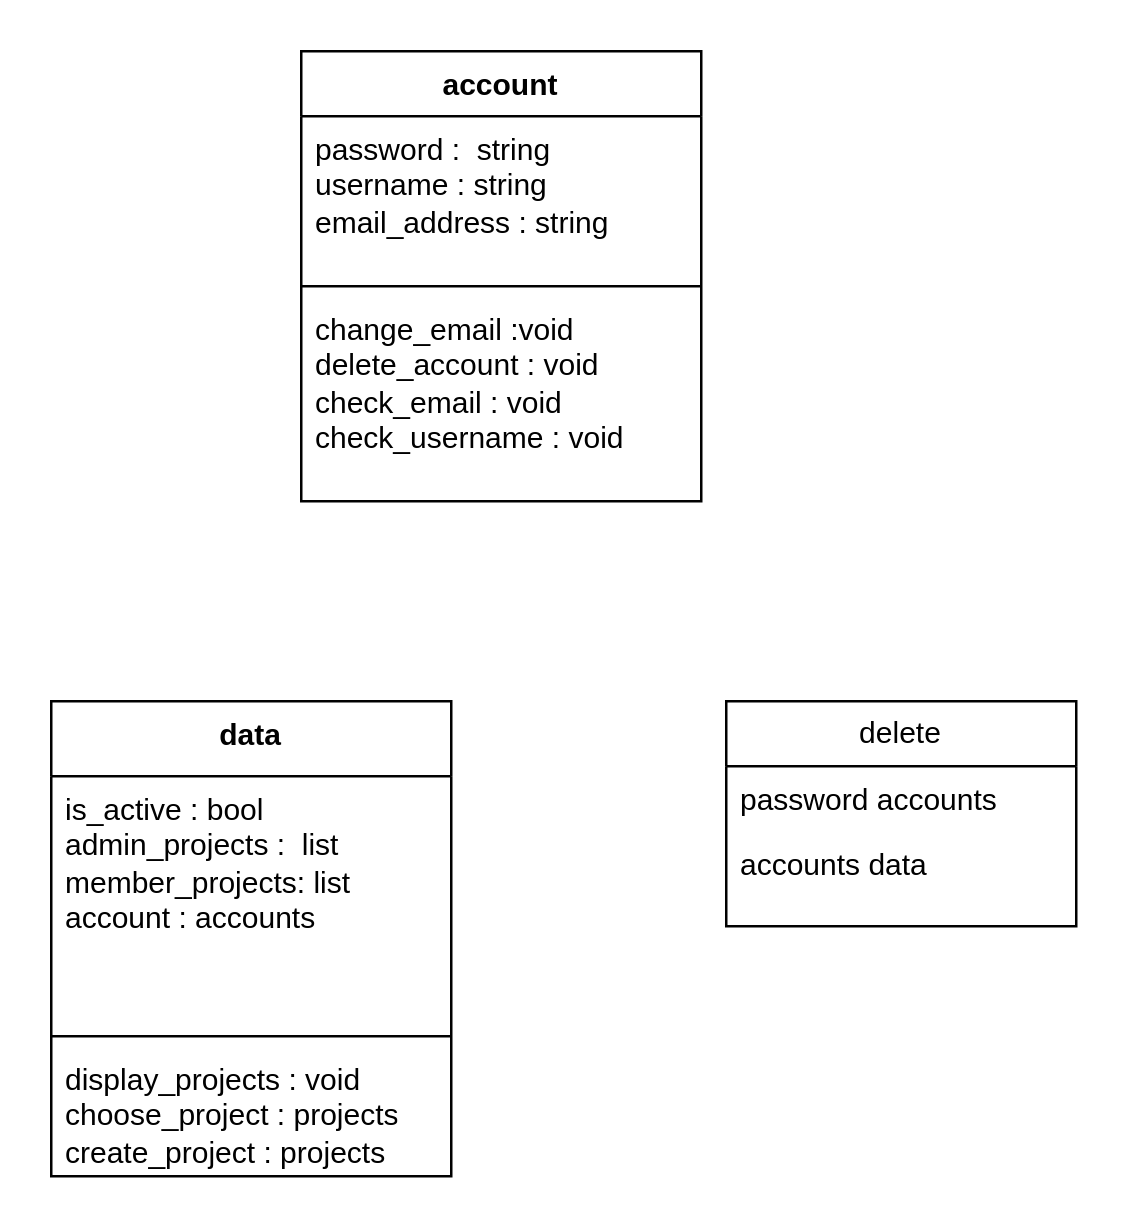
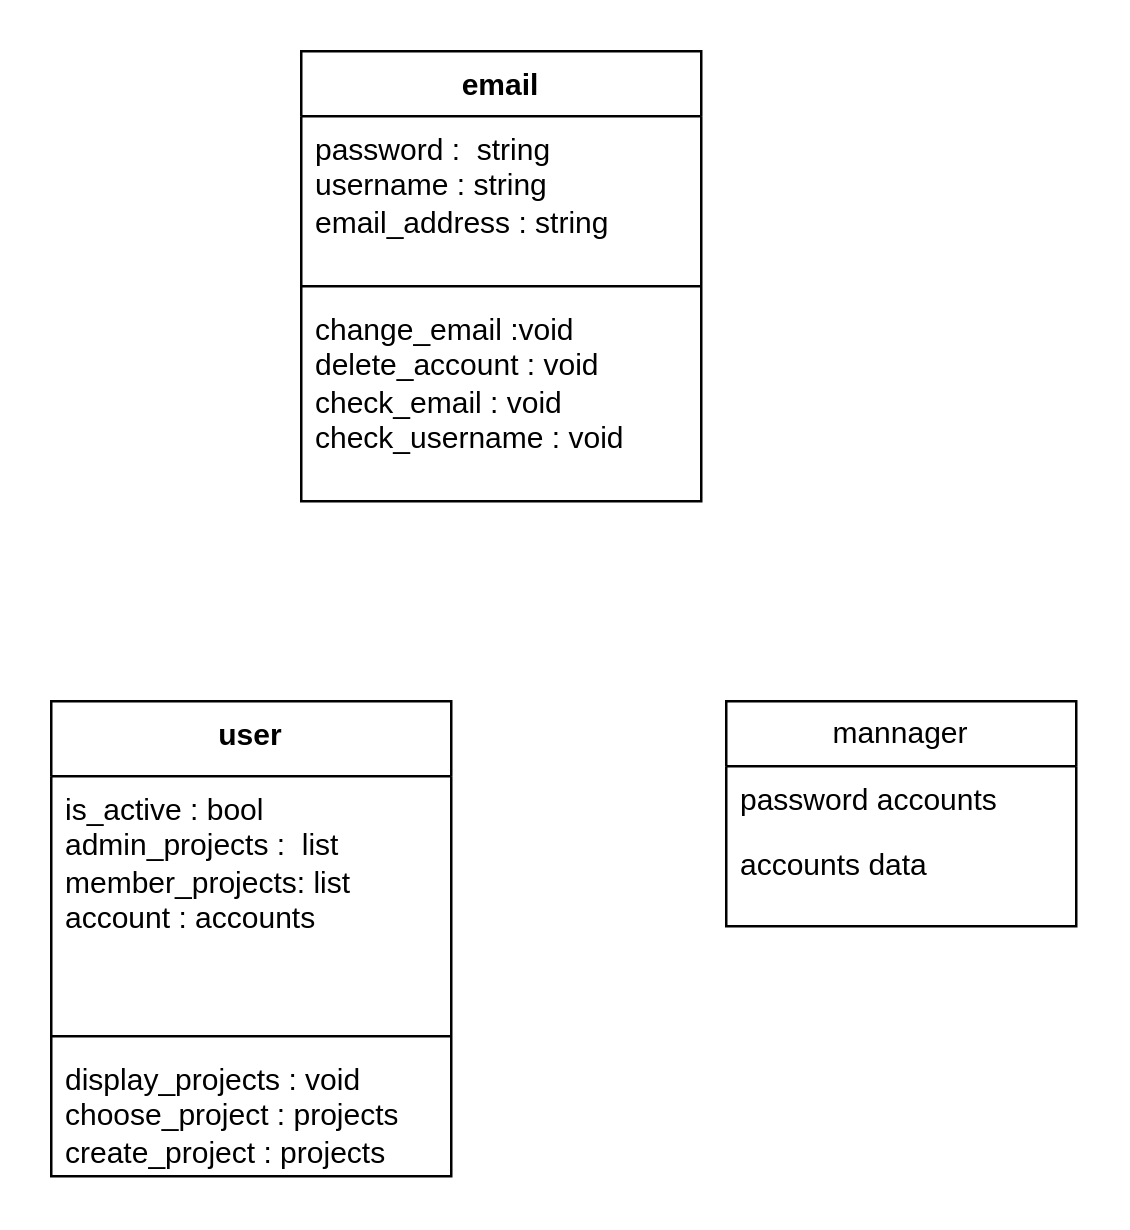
node "account": label "account" -> "email"
node "delete": label "delete" -> "mannager"
node "data": label "data" -> "user"
